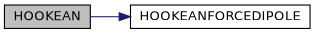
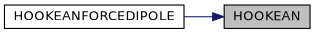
edge "HOOKEAN" -> "HOOKEANFORCEDIPOLE": reversed
